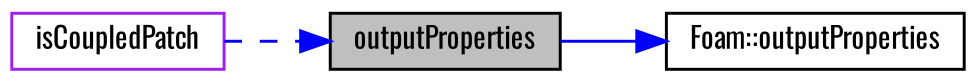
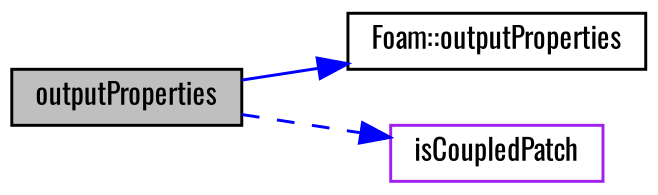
edge "isCoupledPatch" -> "outputProperties": reversed
